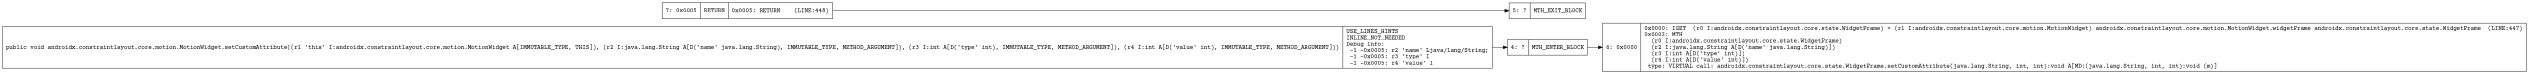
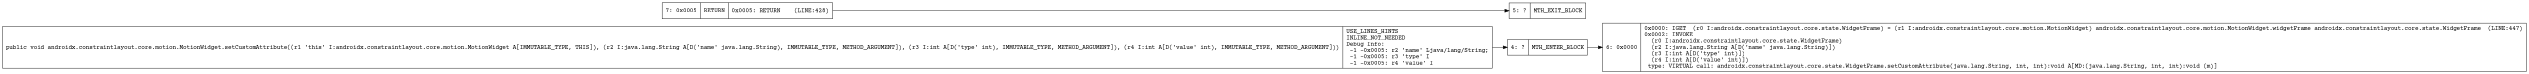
node "7: 0x0005": text "0x0005: RETURN    (LINE:448)" -> "0x0005: RETURN    (LINE:428)"
node "6: 0x0000": text "0x0002: MTH" -> "0x0002: INVOKE"
